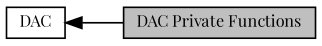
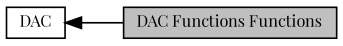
node "DAC Private Functions": label "DAC Private Functions" -> "DAC Functions Functions"
